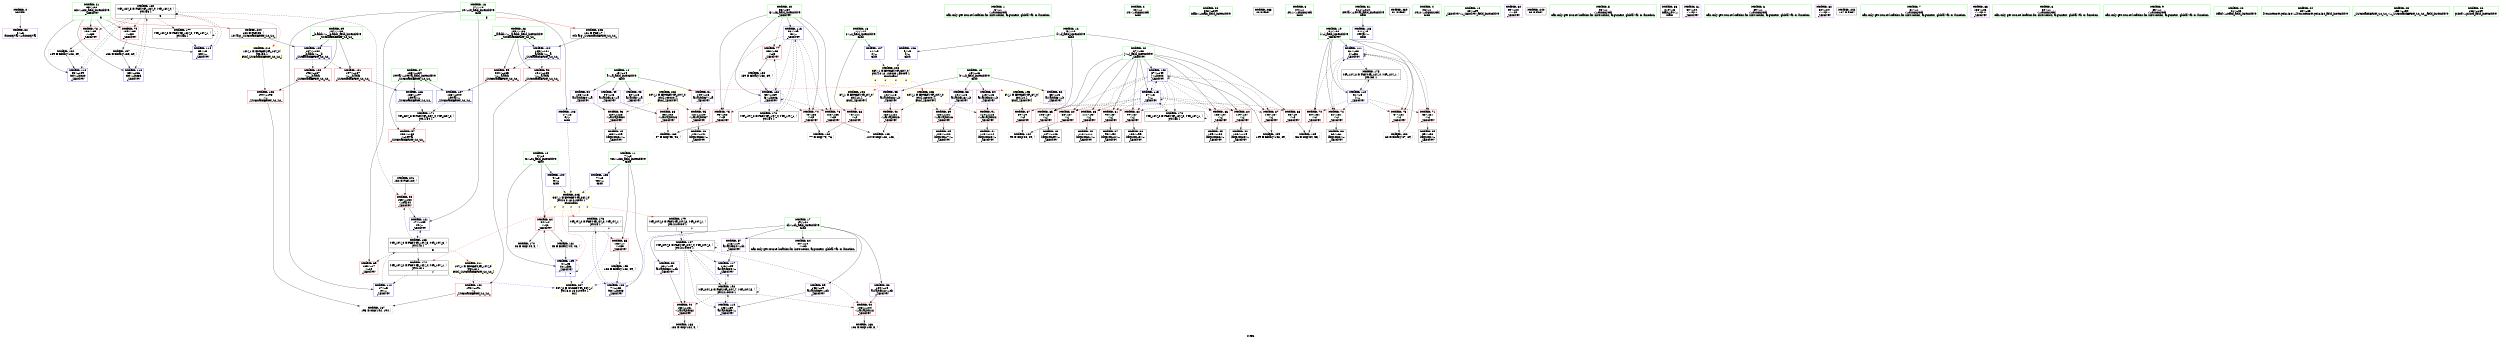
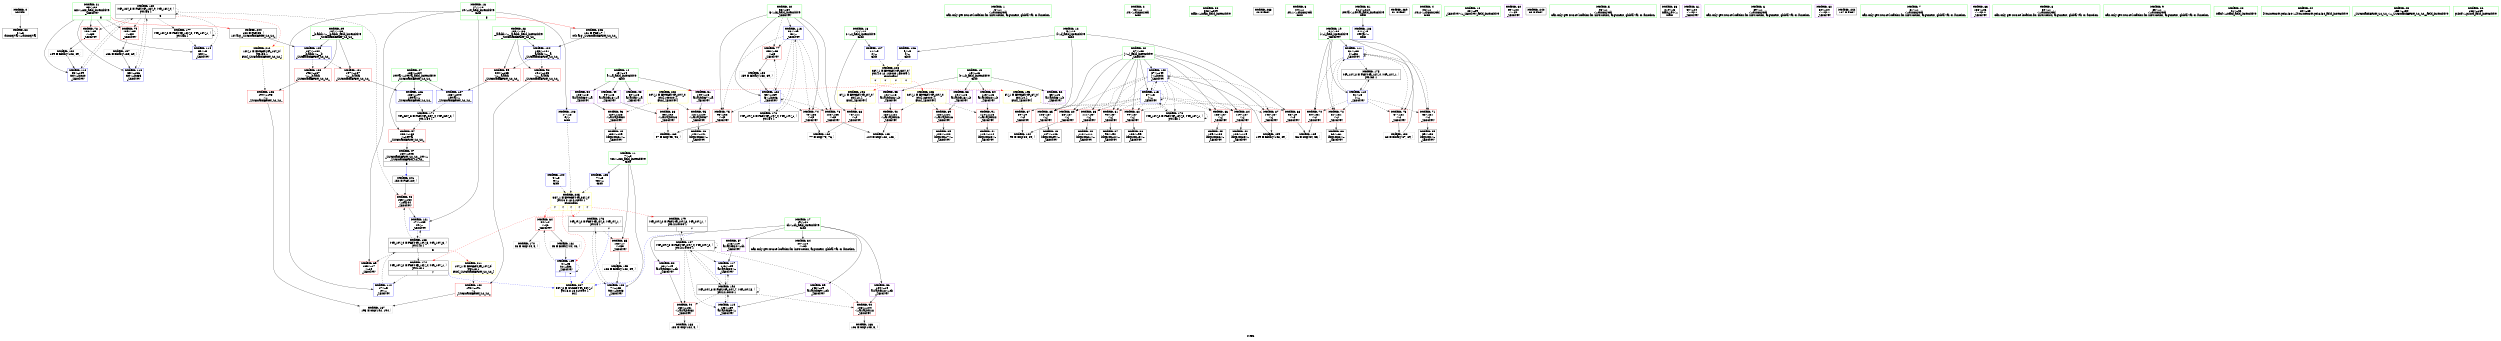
edge "NodeID: 114" -> "NodeID: 180": removed
node "NodeID: 32": color purple -> black
node "NodeID: 47": added
node "NodeID: 10": removed
